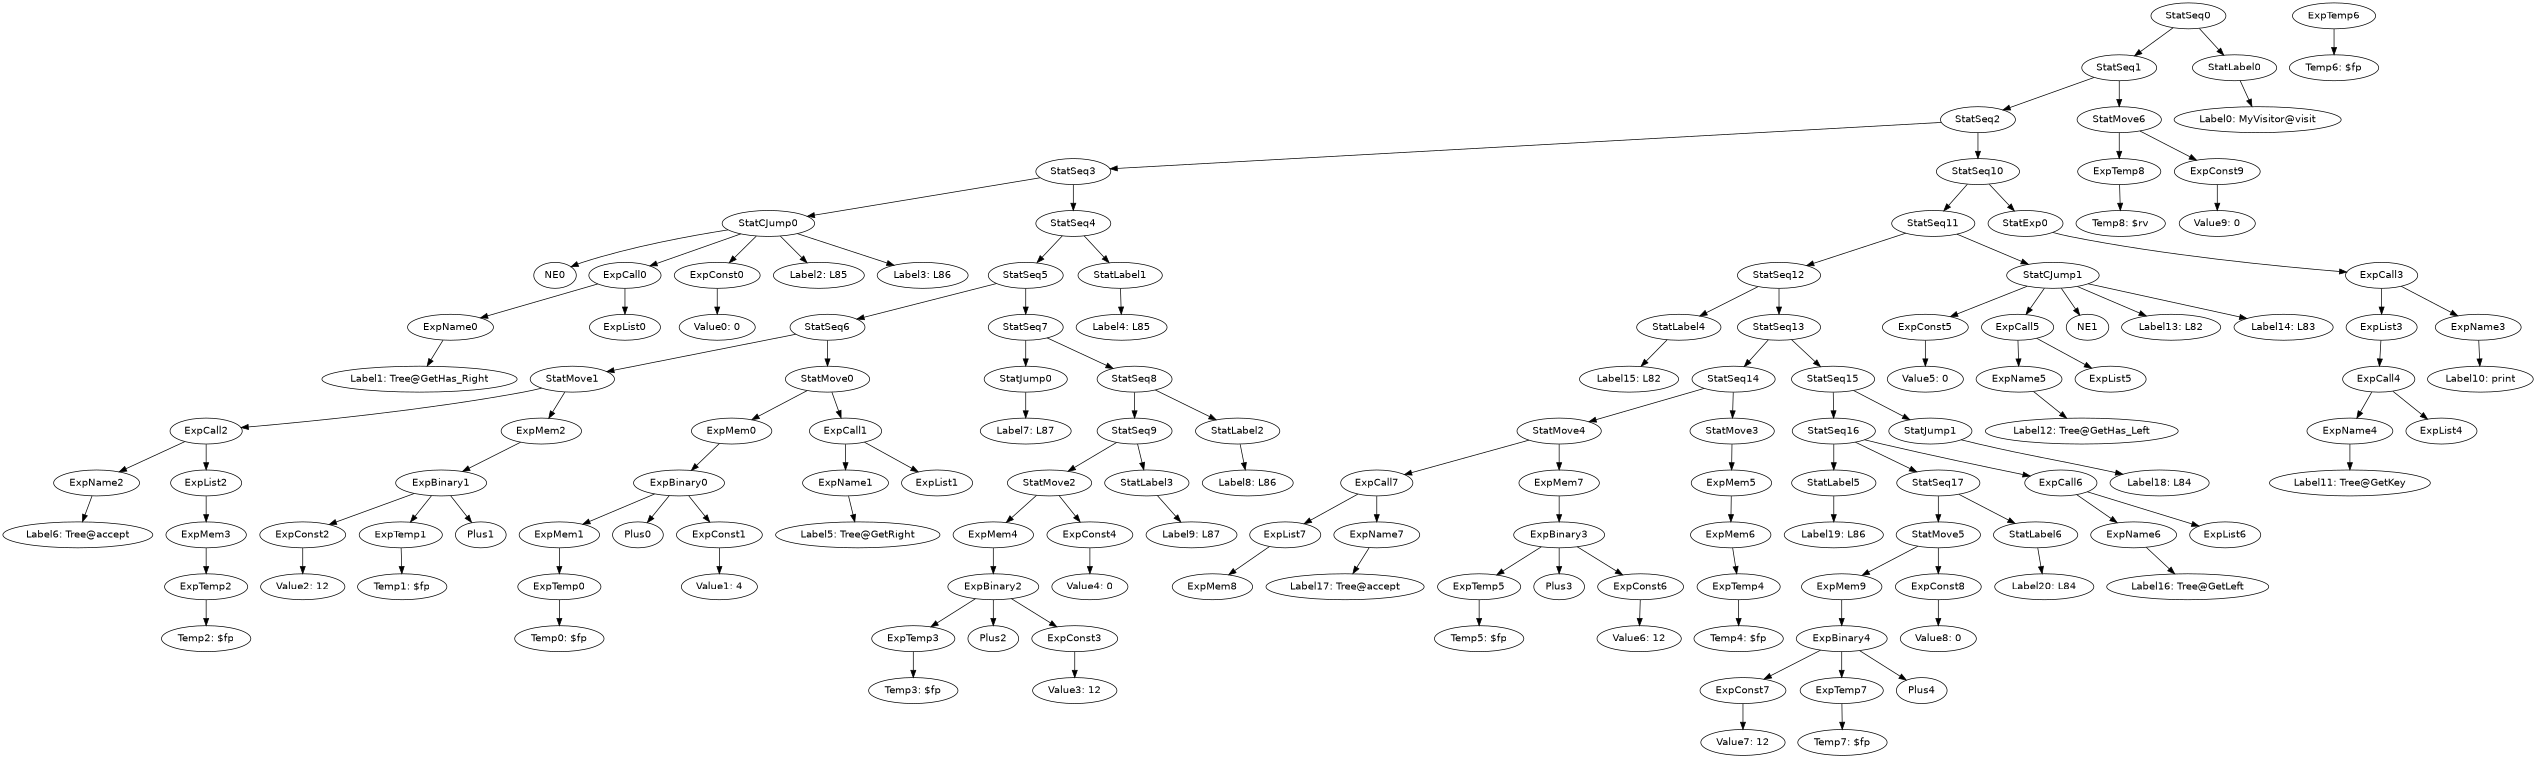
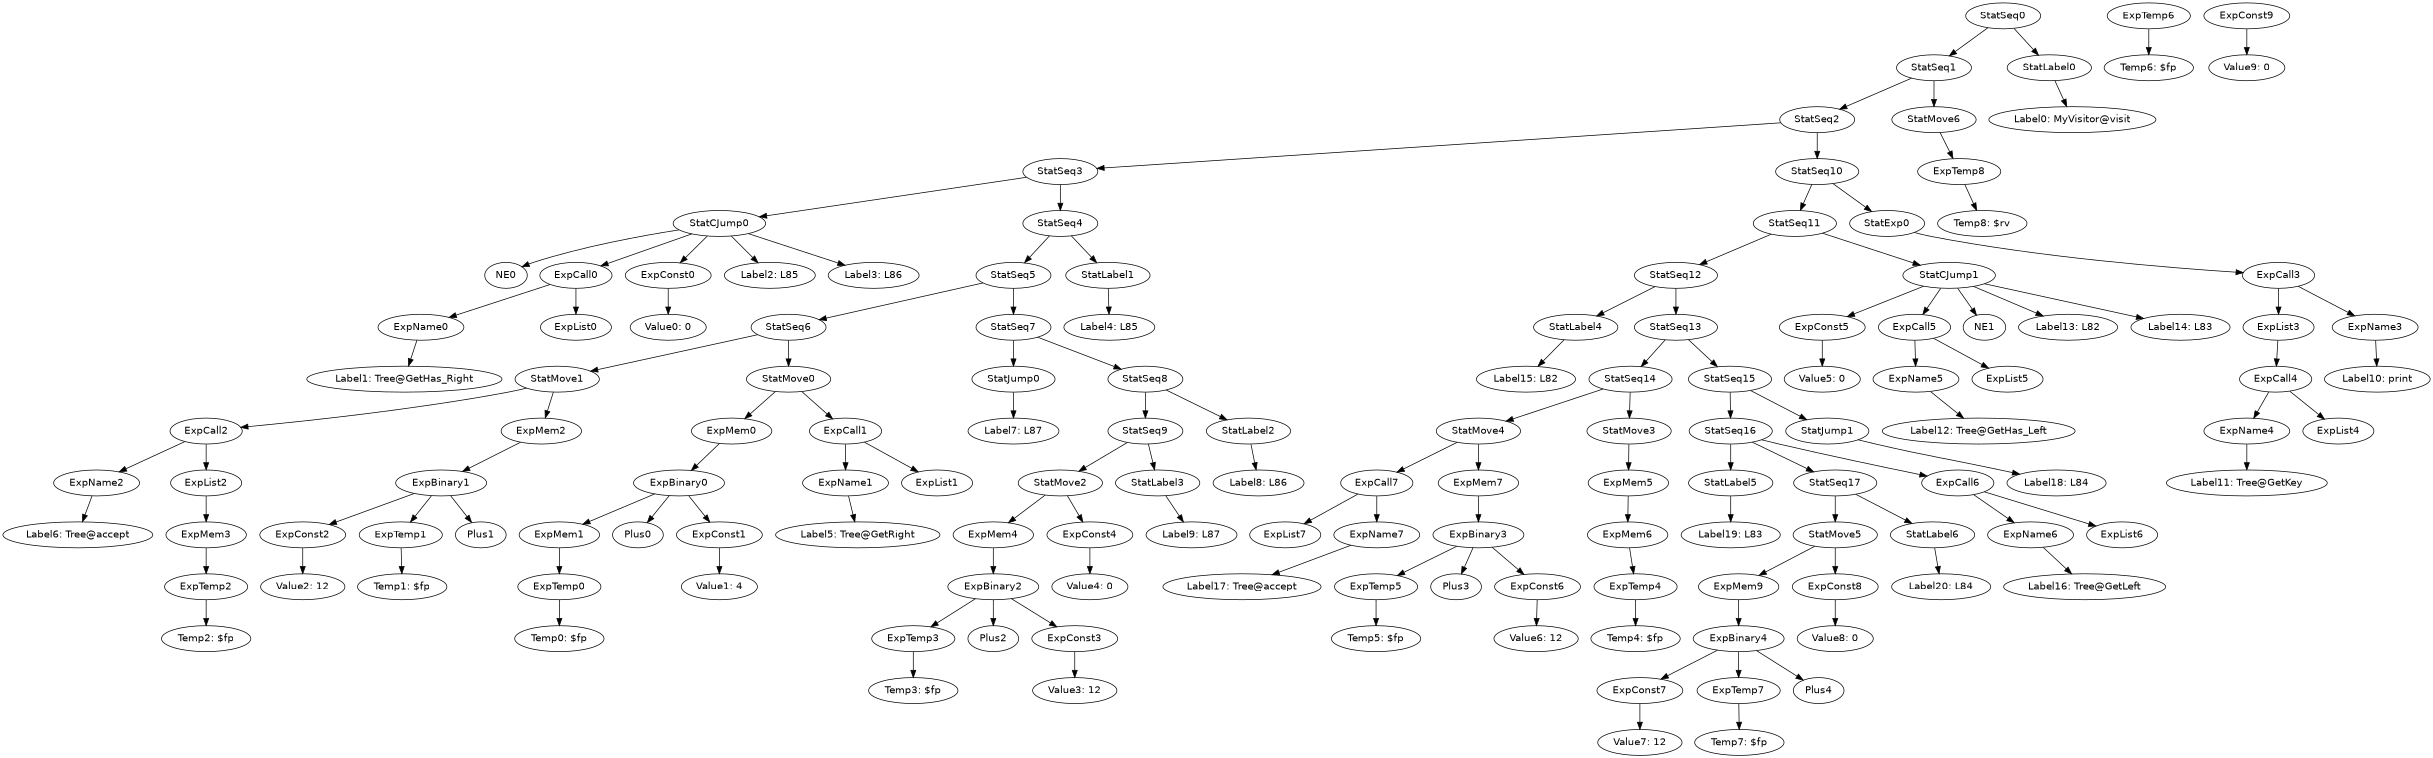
edge "StatMove6" -> "ExpConst9": removed
node "Label19: L86": label "Label19: L86" -> "Label19: L83"
node "ExpMem8": removed
